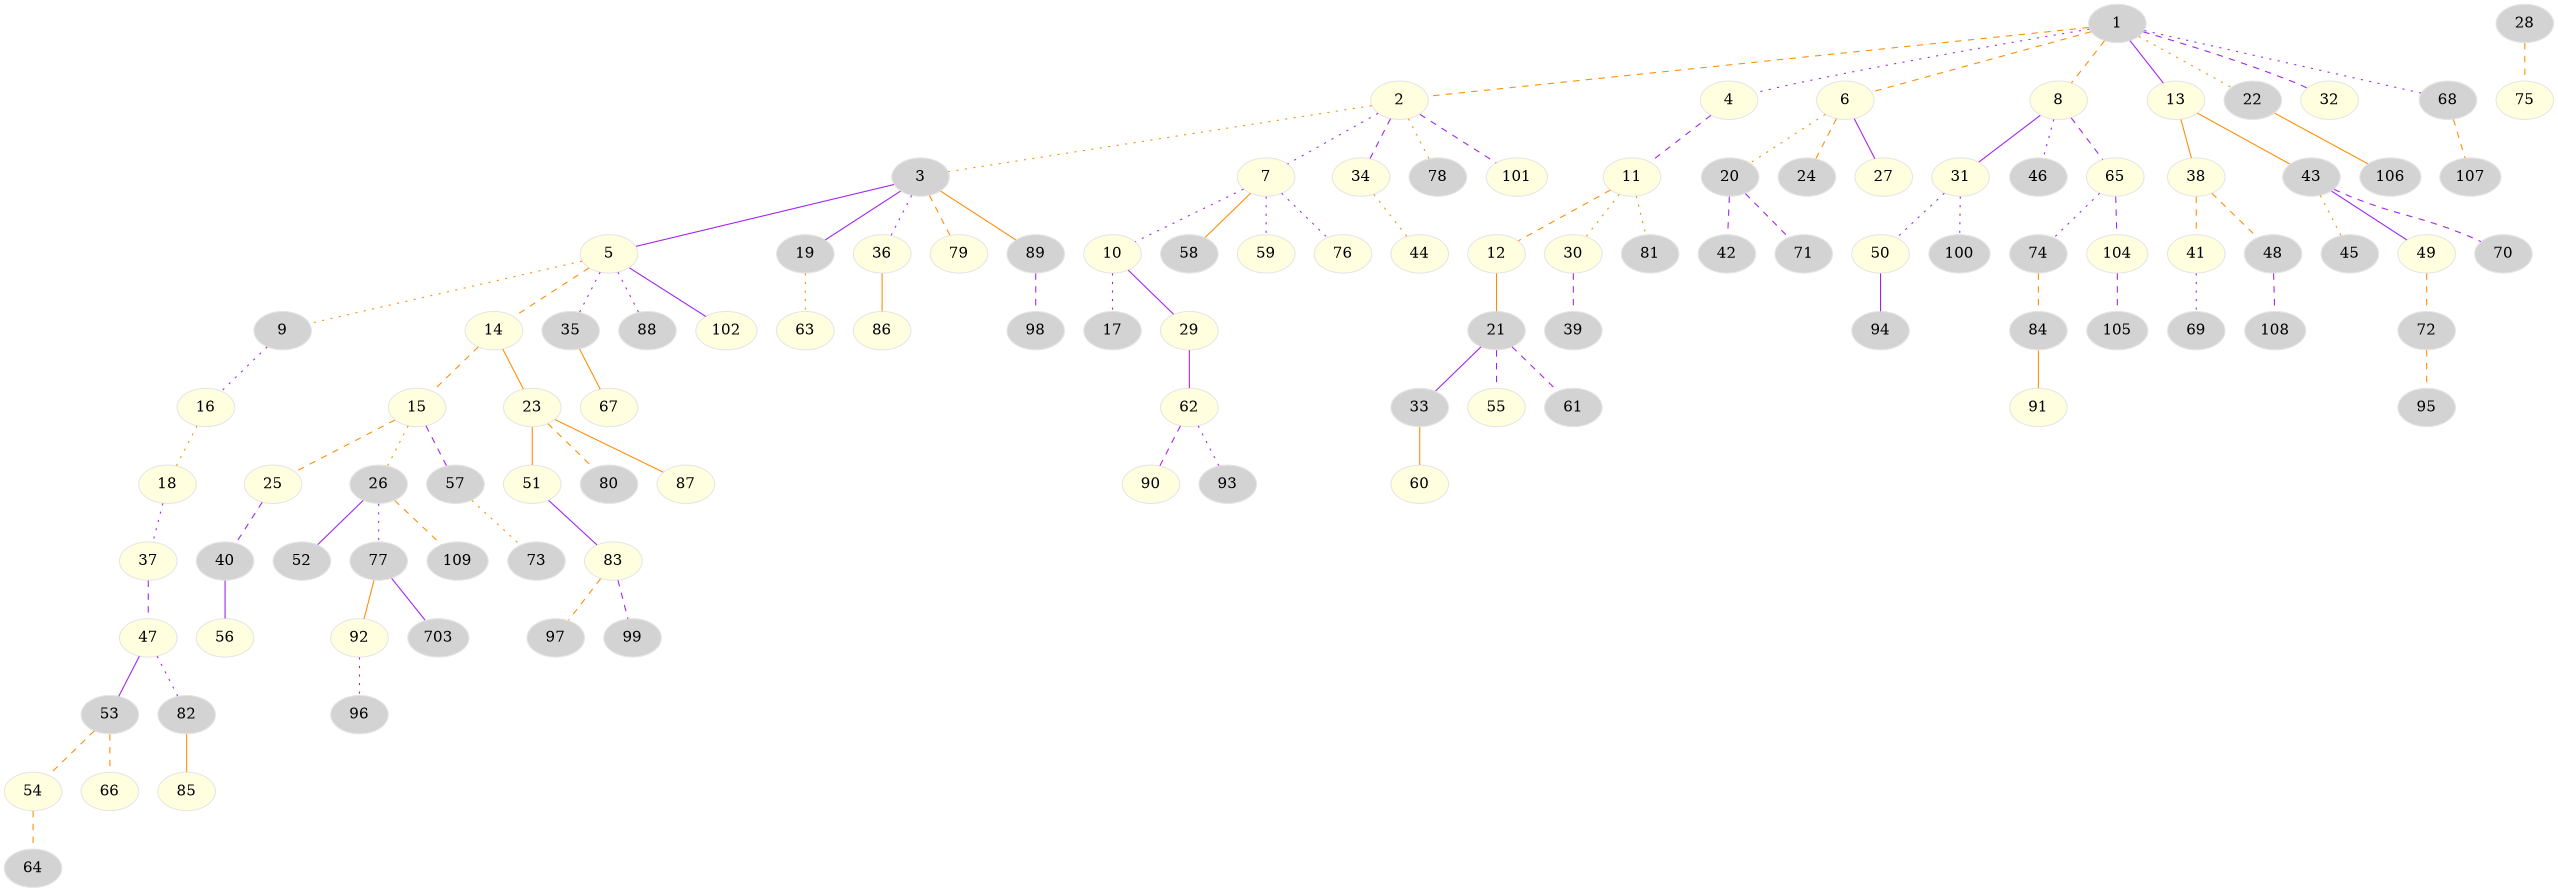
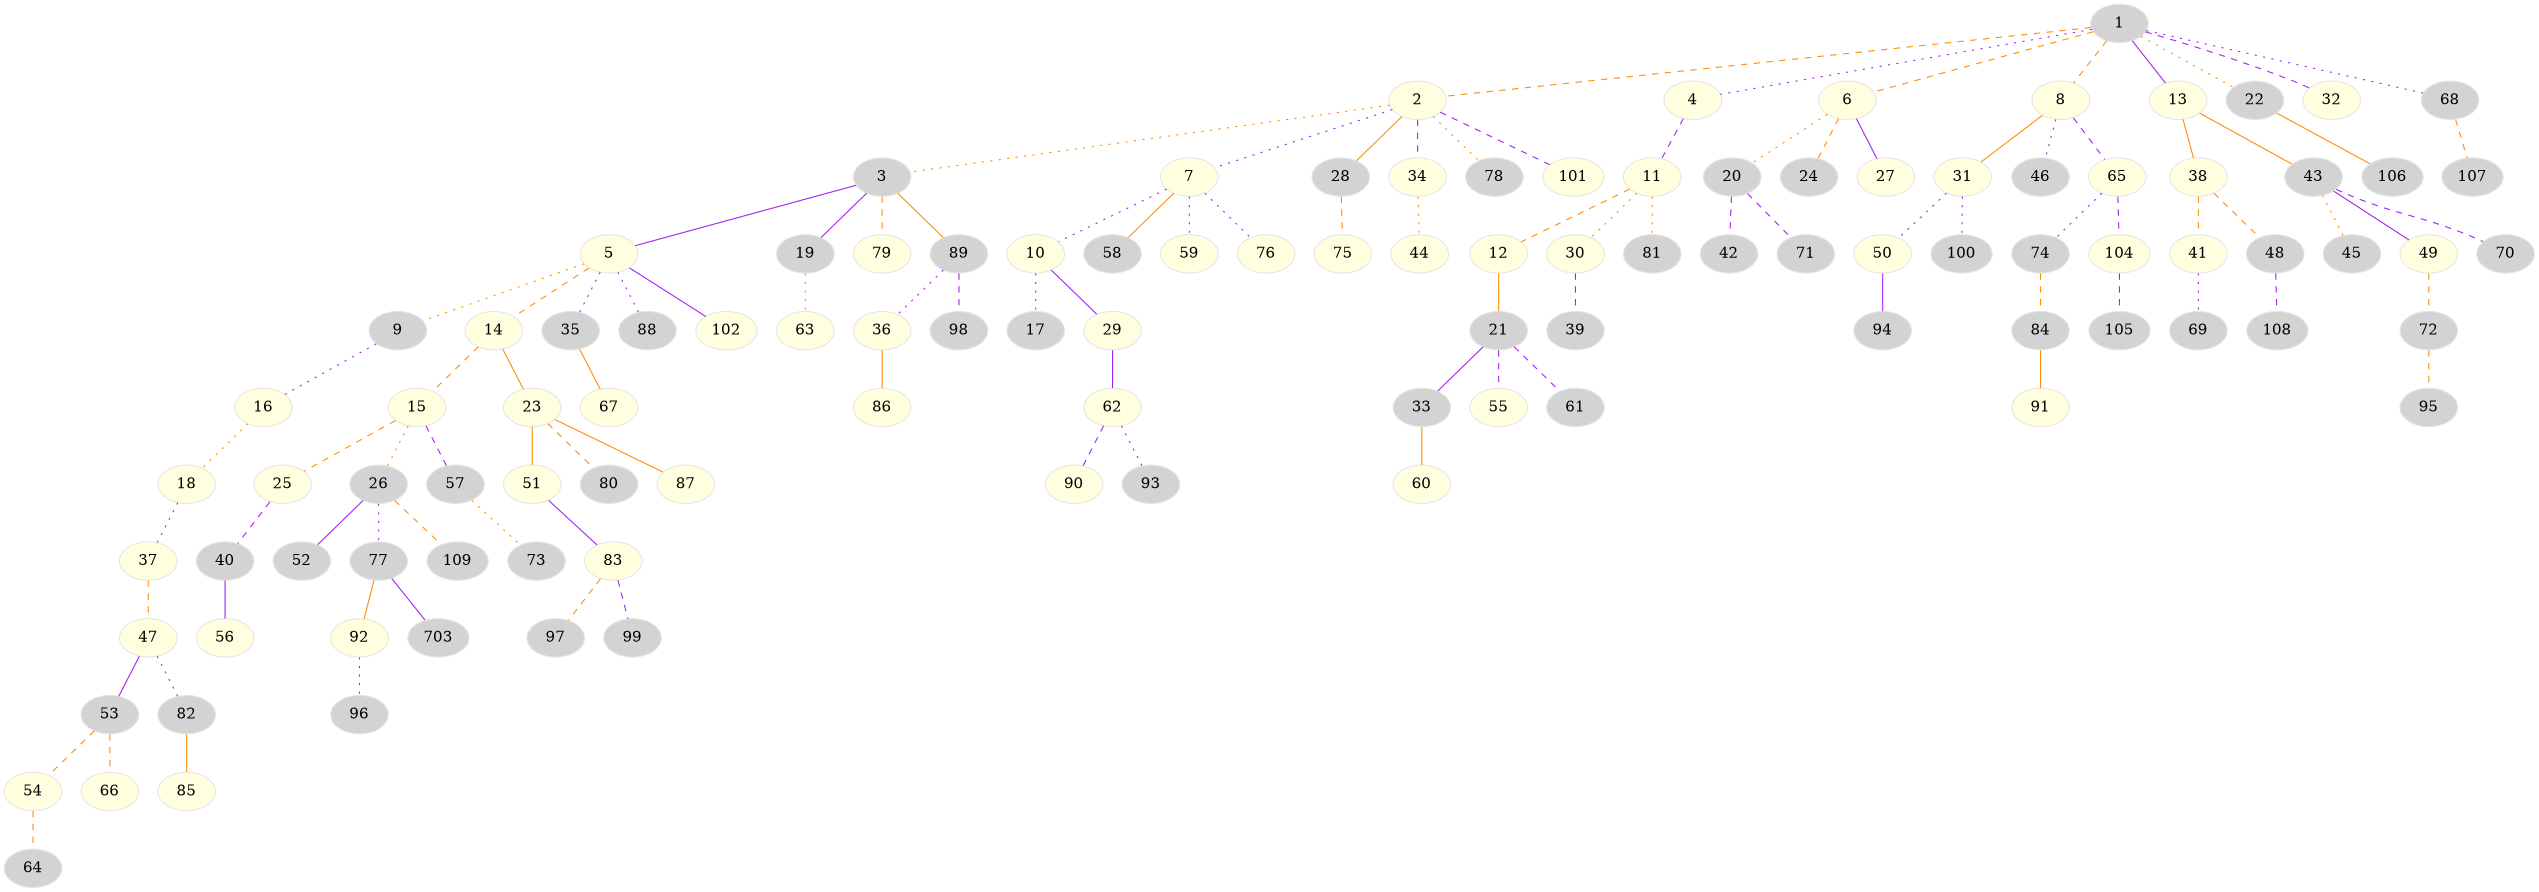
edge "2" -- "28": added
edge "8" -- "31": color purple -> darkorange
edge "3" -- "36": now "89" -- "36"
edge "37" -- "47": color purple -> darkorange
